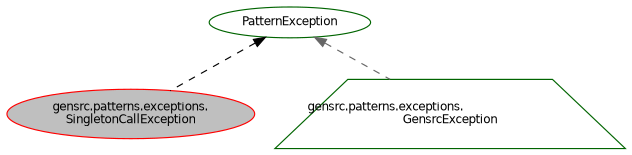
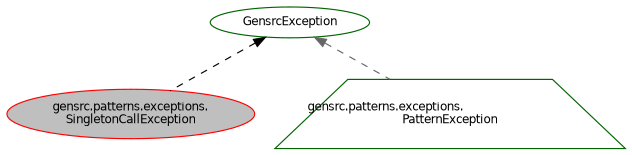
node "PatternException": label "PatternException" -> "GensrcException"
node "gensrc.patterns.exceptions. GensrcException": label "gensrc.patterns.exceptions. GensrcException" -> "gensrc.patterns.exceptions. PatternException"
